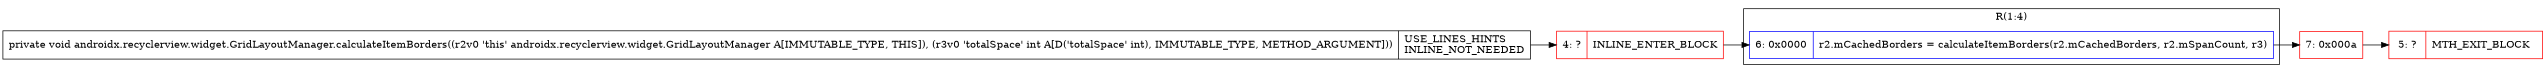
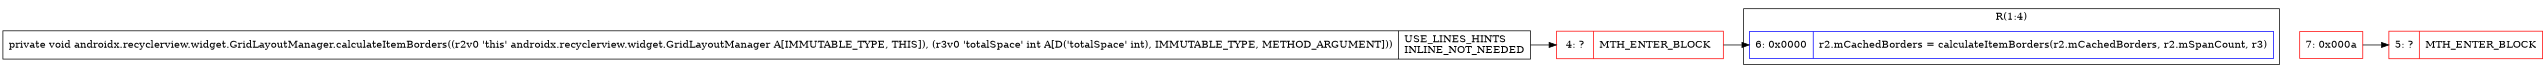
node "4: ?": text "INLINE_ENTER_BLOCK" -> "MTH_ENTER_BLOCK"
edge "6: 0x0000" -> "7: 0x000a": removed
node "5: ?": text "MTH_EXIT_BLOCK" -> "MTH_ENTER_BLOCK"
